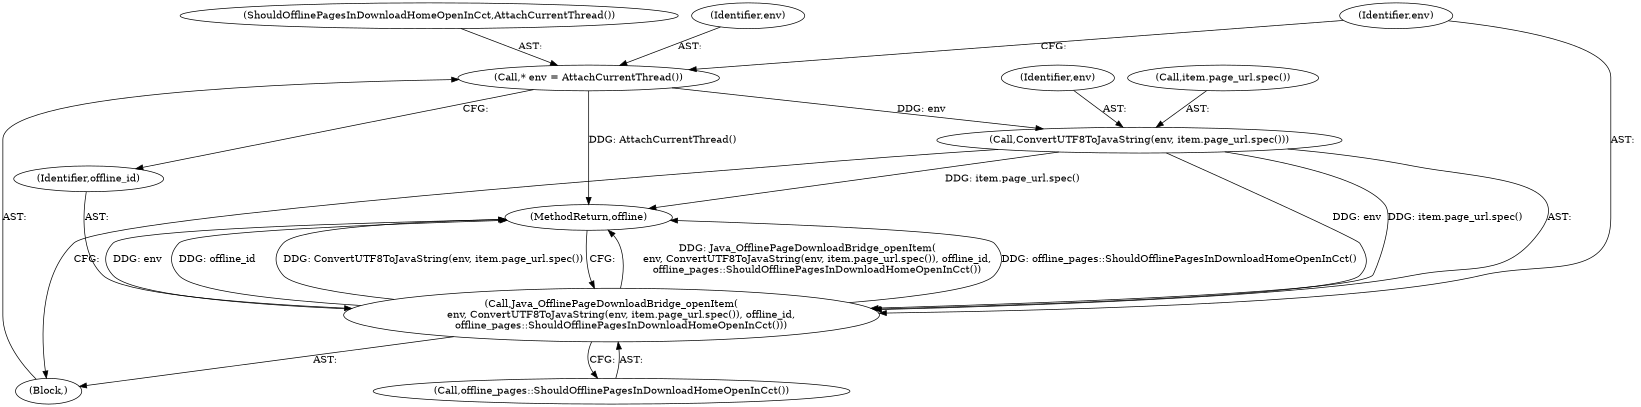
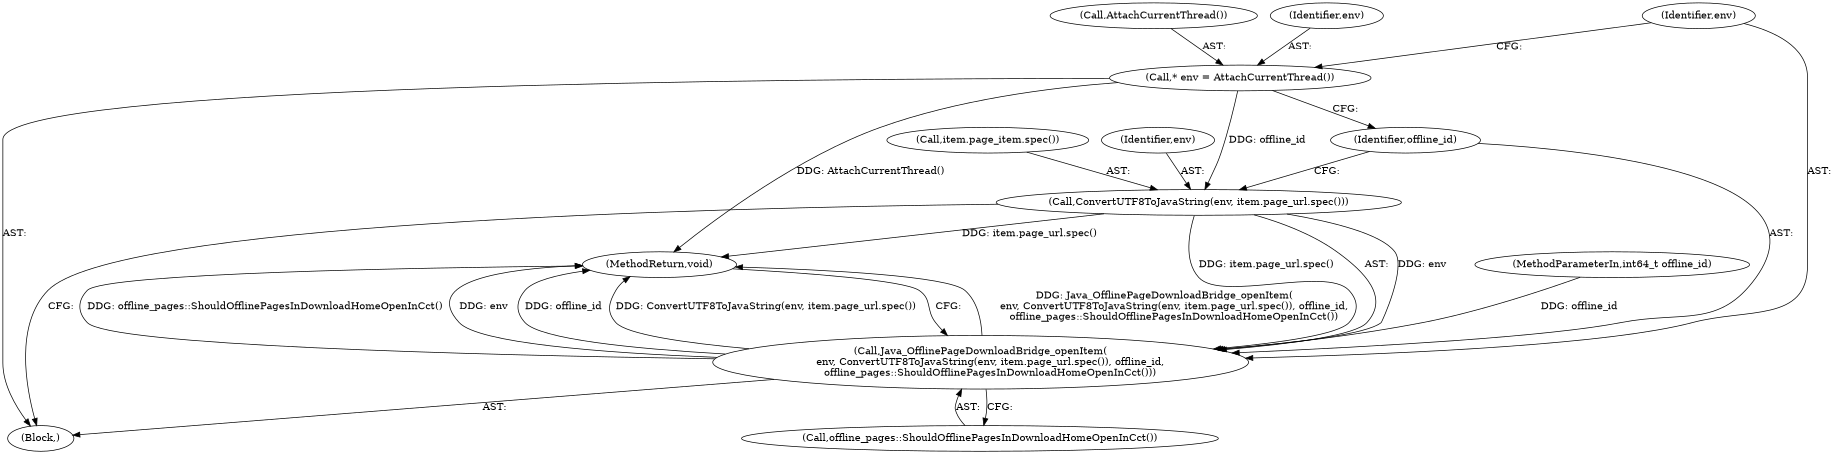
node "(ShouldOfflinePagesInDownloadHomeOpenInCct,AttachCurrentThread())": label "(ShouldOfflinePagesInDownloadHomeOpenInCct,AttachCurrentThread())" -> "(Call,AttachCurrentThread())"
node "(Call,item.page_url.spec())": label "(Call,item.page_url.spec())" -> "(Call,item.page_item.spec())"
edge "(Block,)" -> "(Call,* env = AttachCurrentThread())": reversed
edge "(Call,* env = AttachCurrentThread())" -> "(Call,ConvertUTF8ToJavaString(env, item.page_url.spec()))": label "DDG: env" -> "DDG: offline_id"
edge "(Identifier,offline_id)" -> "(Call,ConvertUTF8ToJavaString(env, item.page_url.spec()))": added, label "CFG:"
node "(MethodReturn,offline)": label "(MethodReturn,offline)" -> "(MethodReturn,void)"
node "(MethodParameterIn,int64_t offline_id)": added
